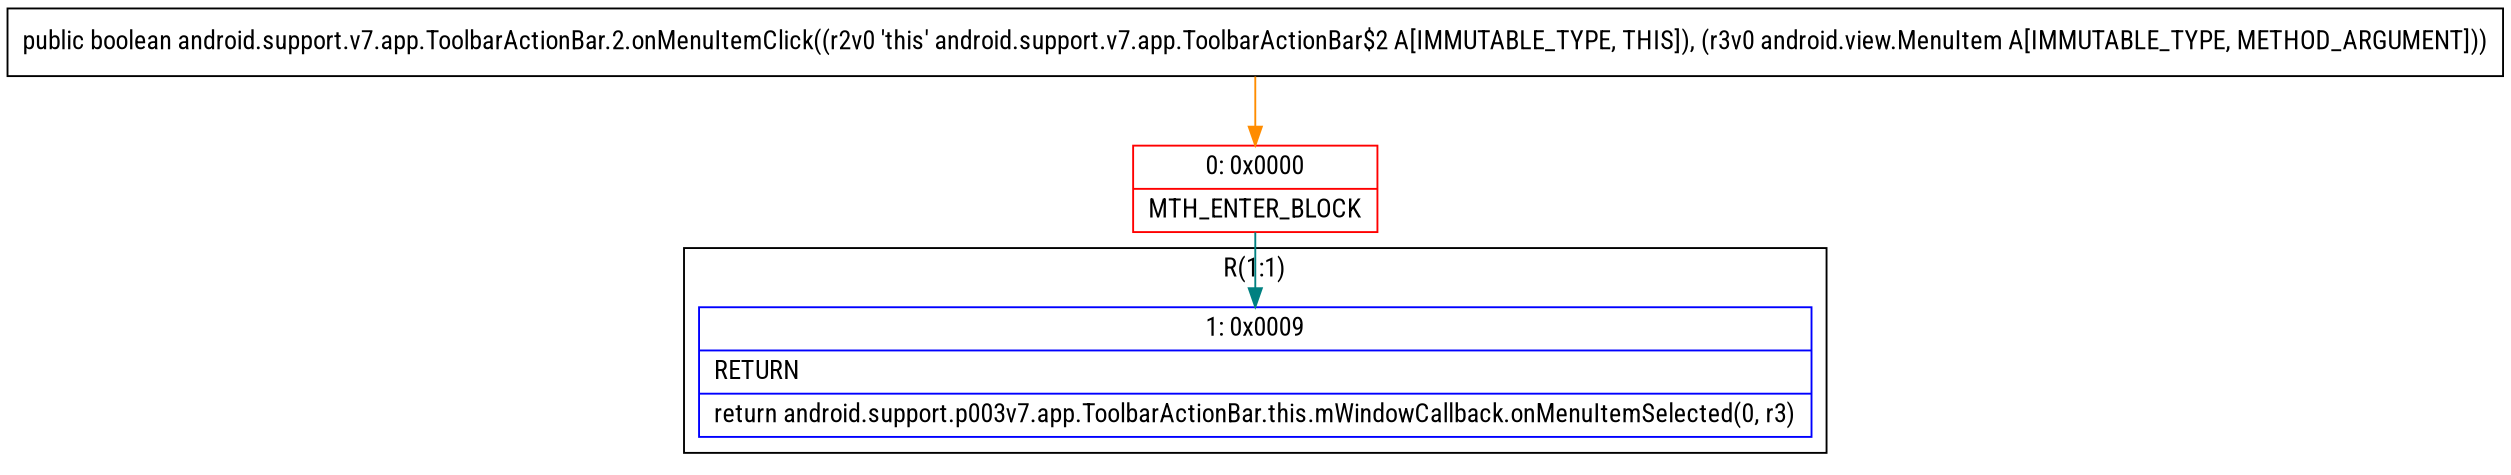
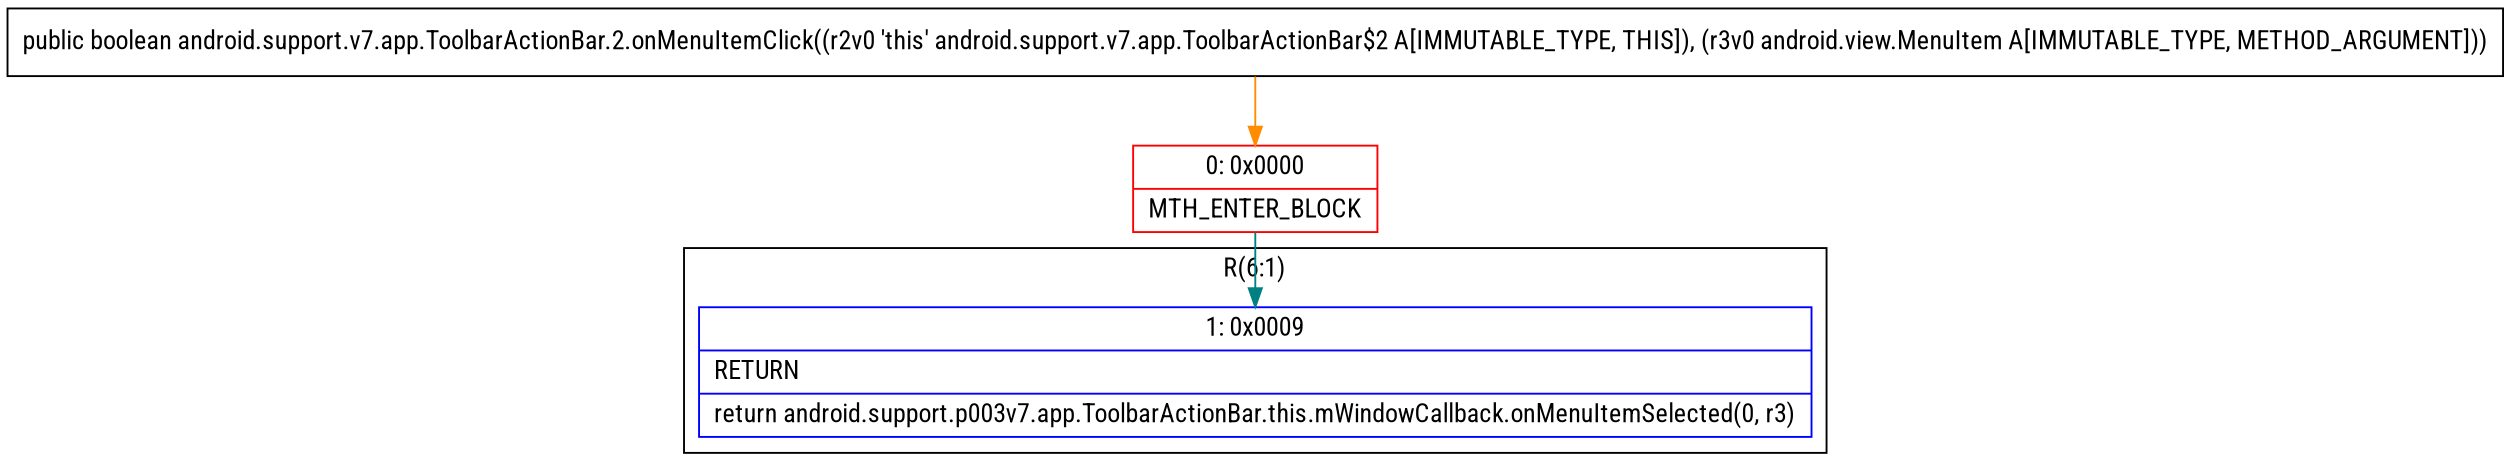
cluster "R(1:1)": label "R(1:1)" -> "R(6:1)"
